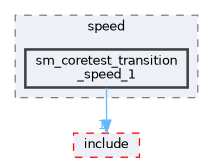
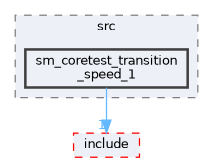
cluster "speed": label "speed" -> "src"
